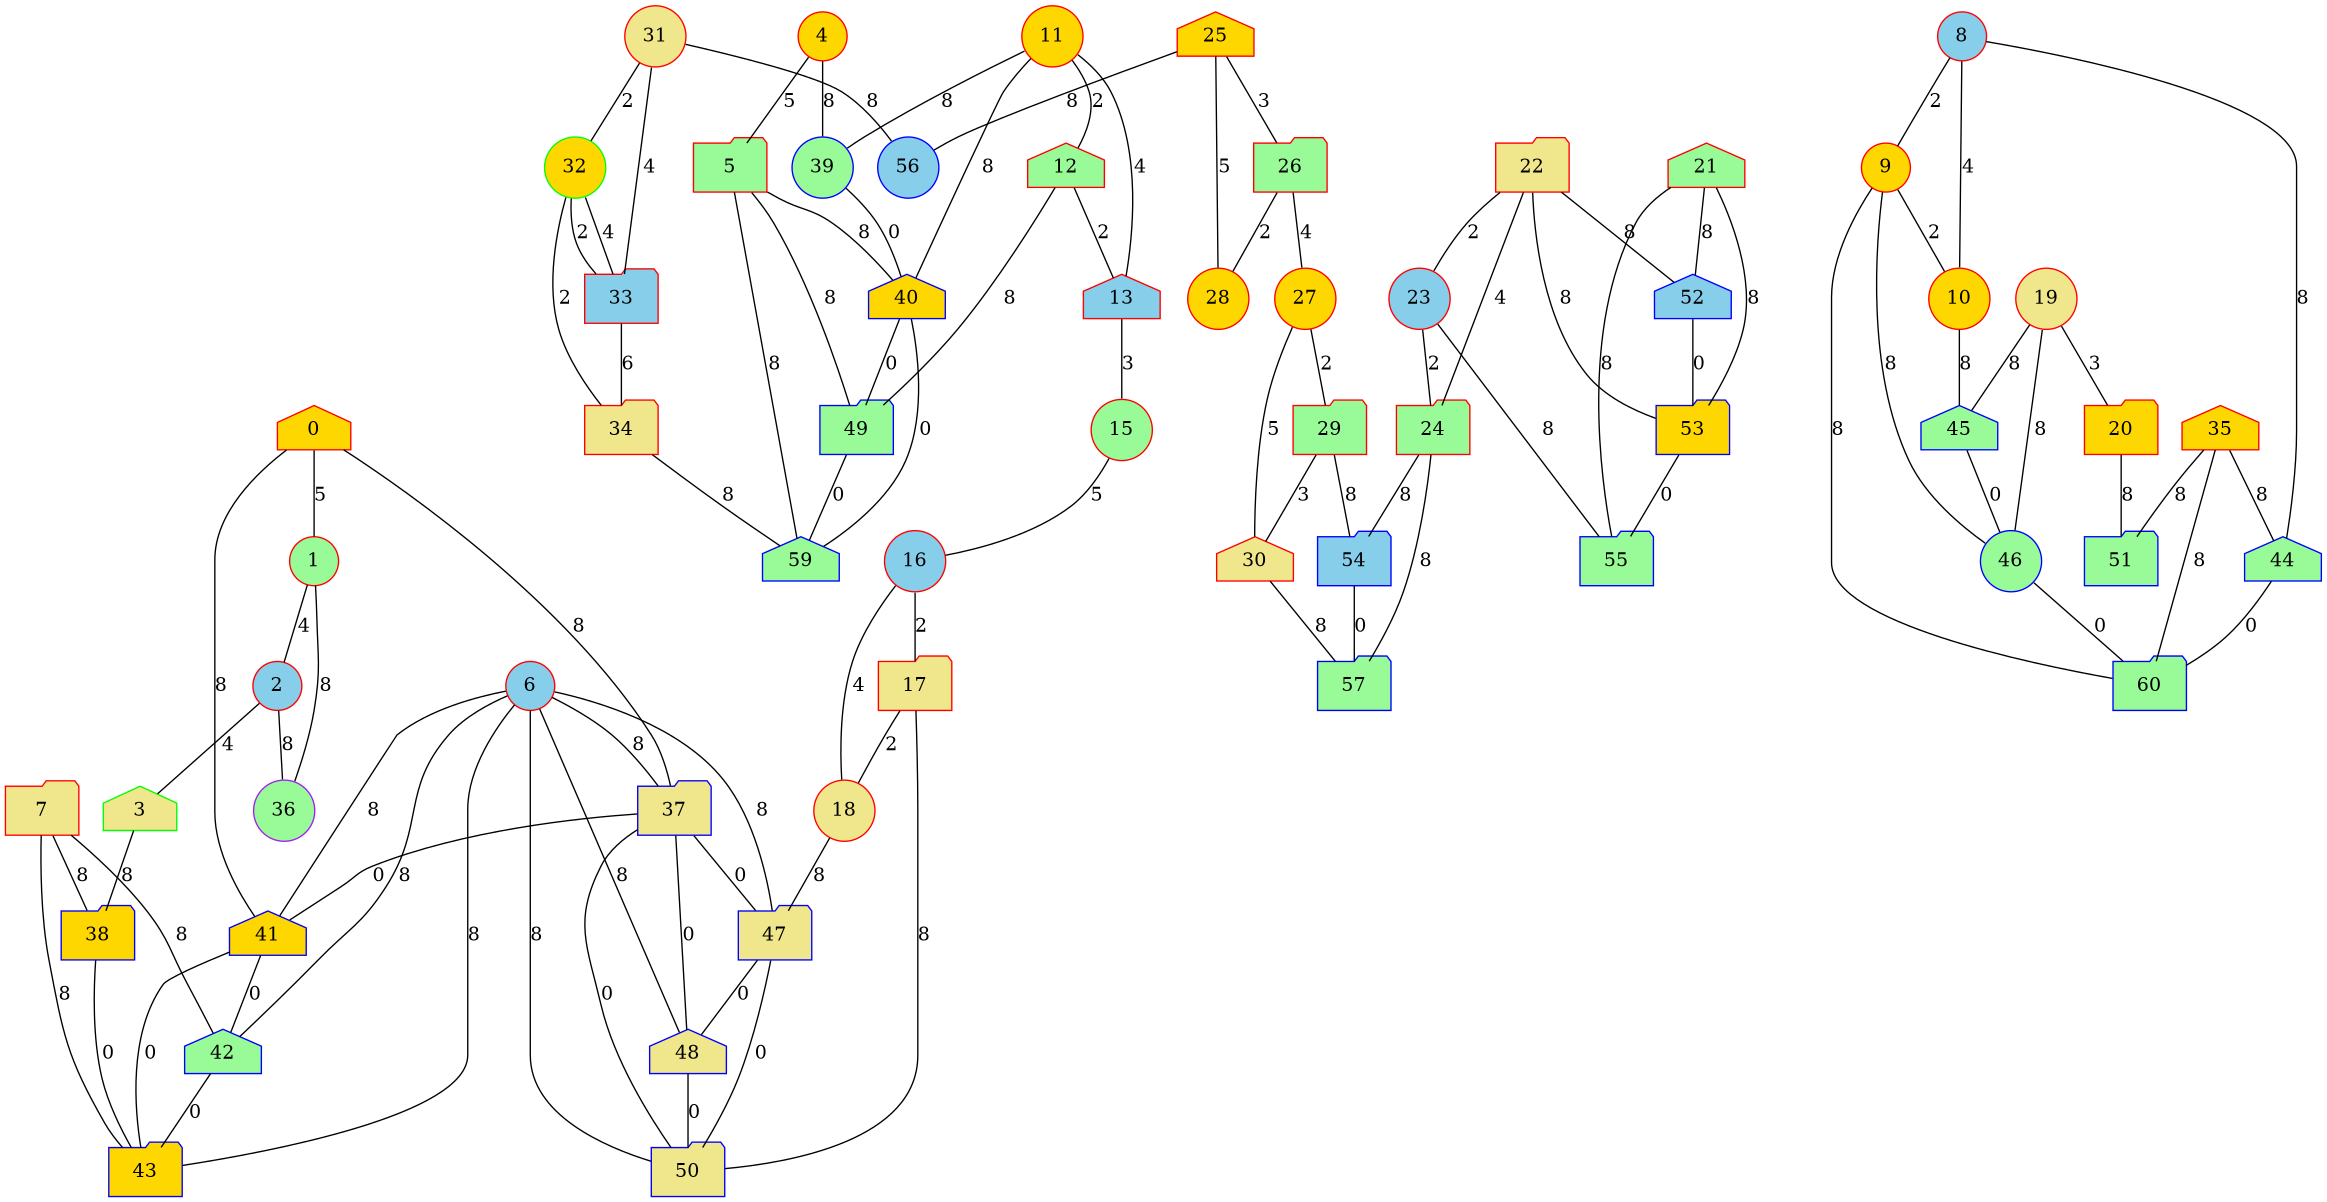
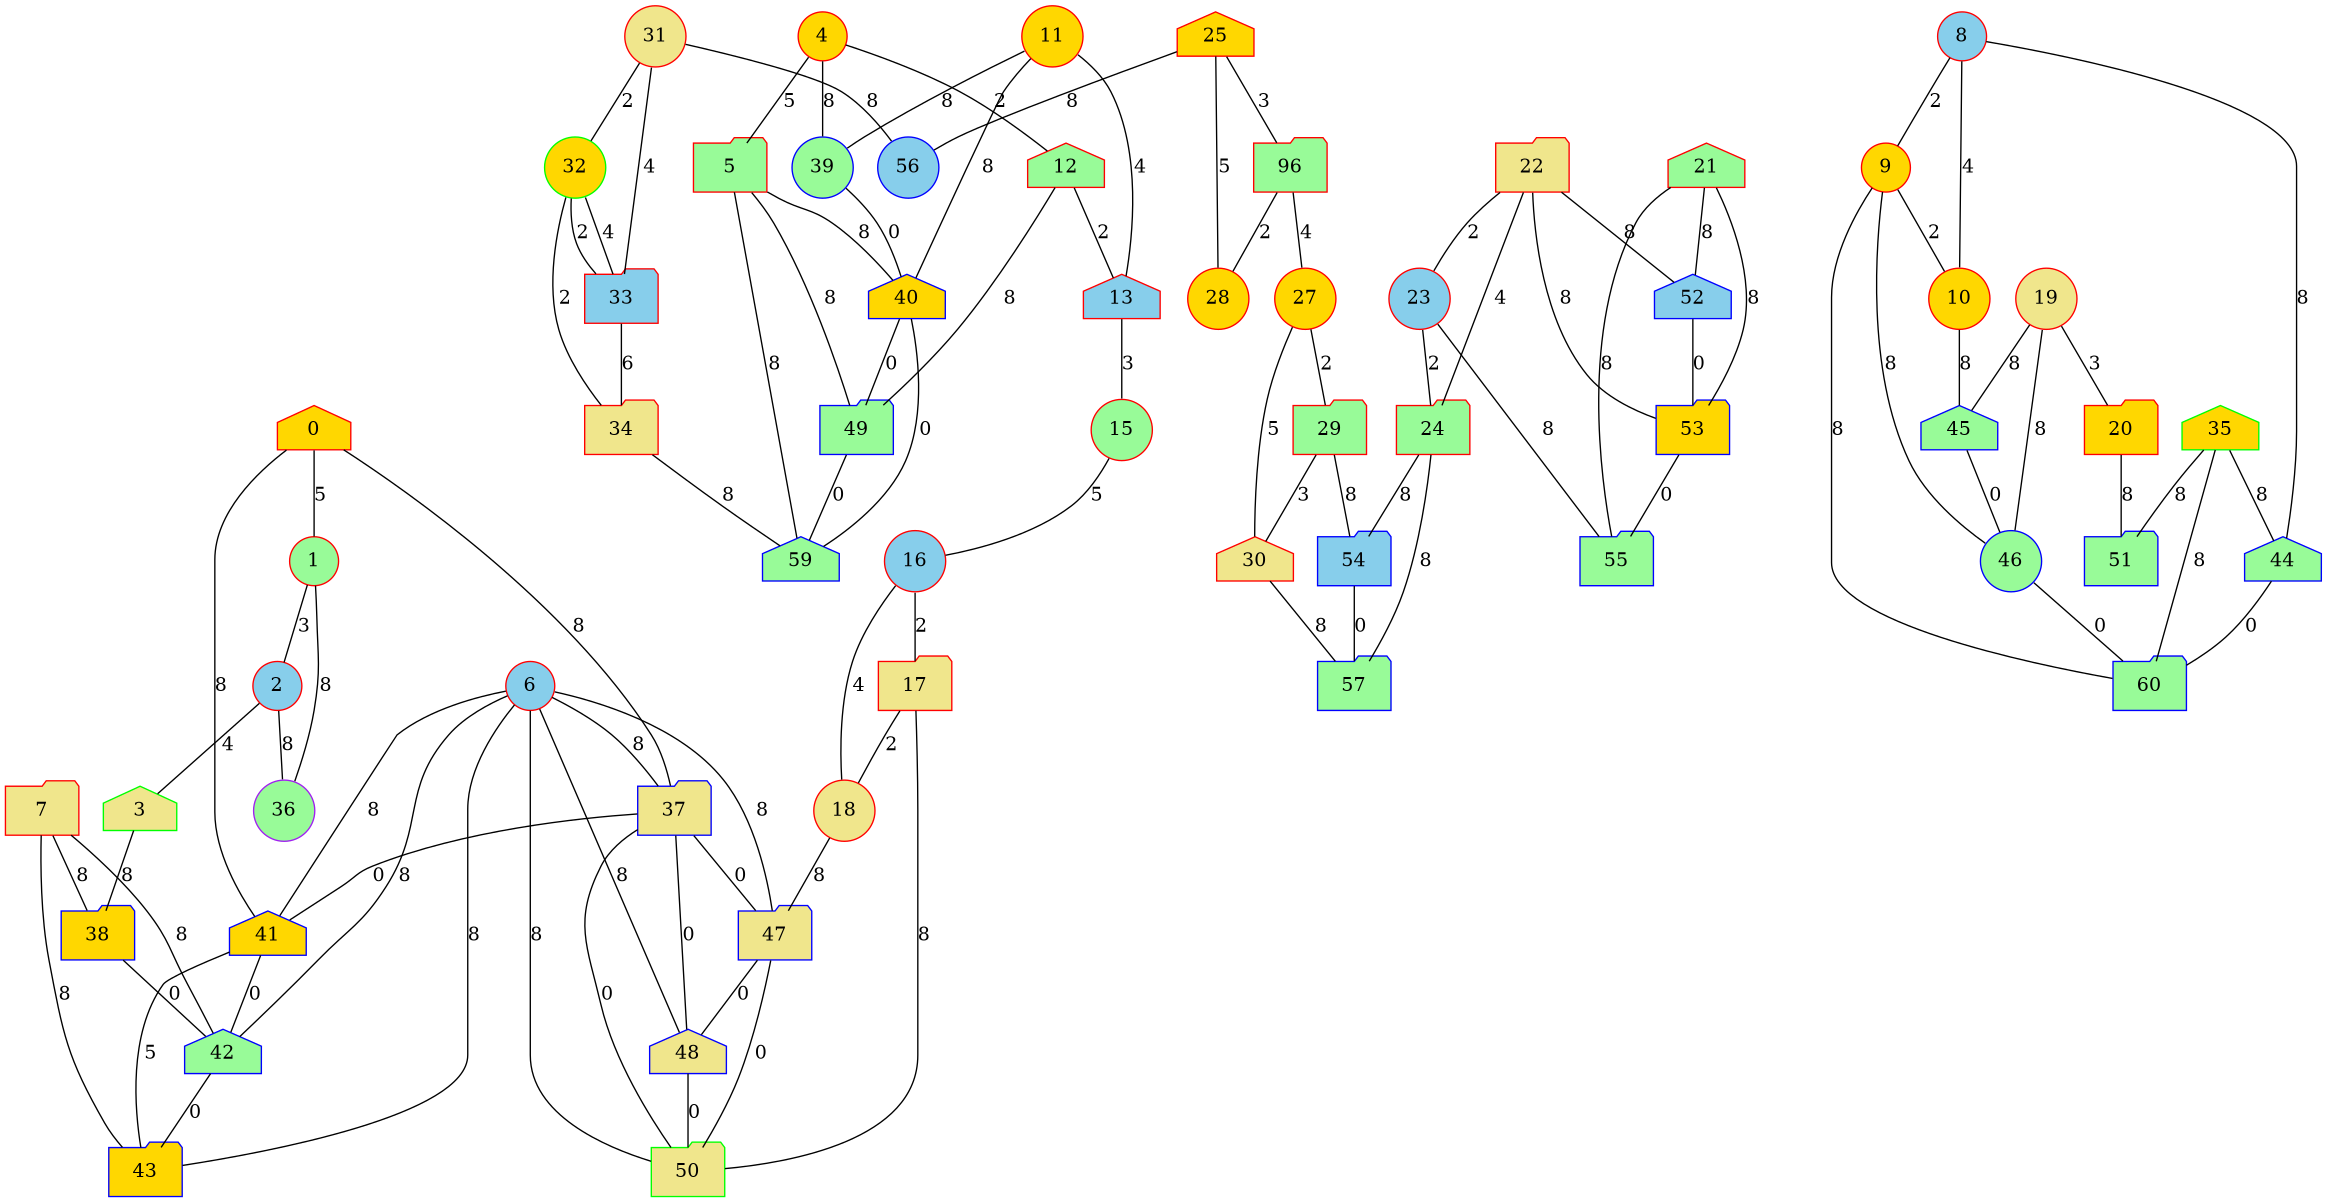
edge "11" -- "12": now "4" -- "12"
node "26": label "26" -> "96"
node "35": color red -> green
edge "1" -- "2": label "4" -> "3"
edge "41" -- "43": label "0" -> "5"
edge "38" -- "43": now "38" -- "42"
node "50": color blue -> green
